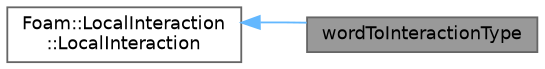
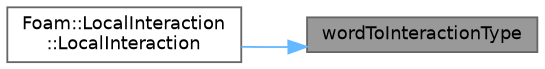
edge "wordToInteractionType" -> "Foam::LocalInteraction ::LocalInteraction": reversed
